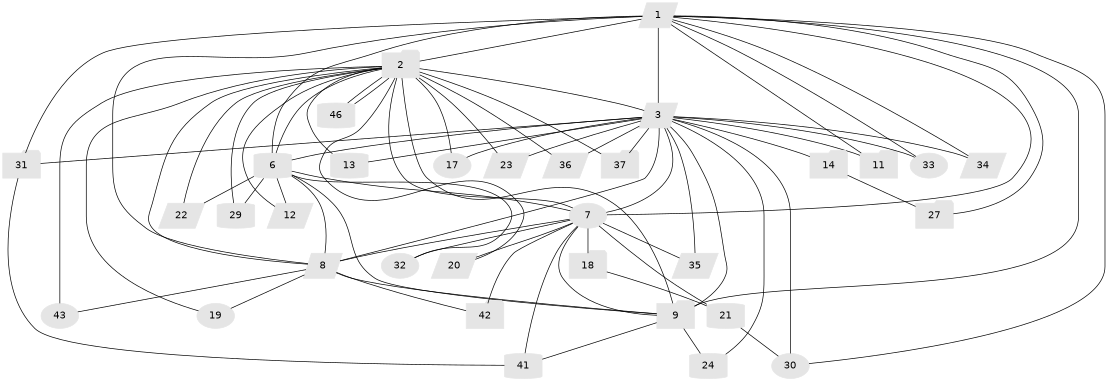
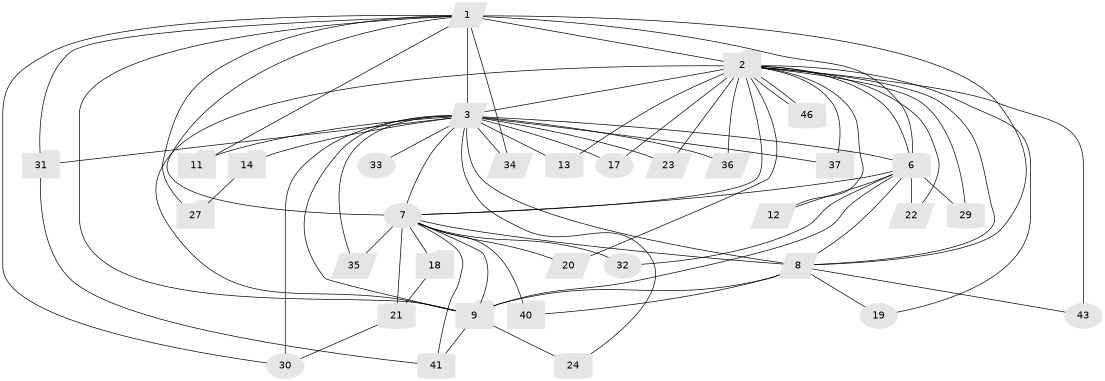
edge "1" -- "33": removed
node "42": label "42" -> "40"
